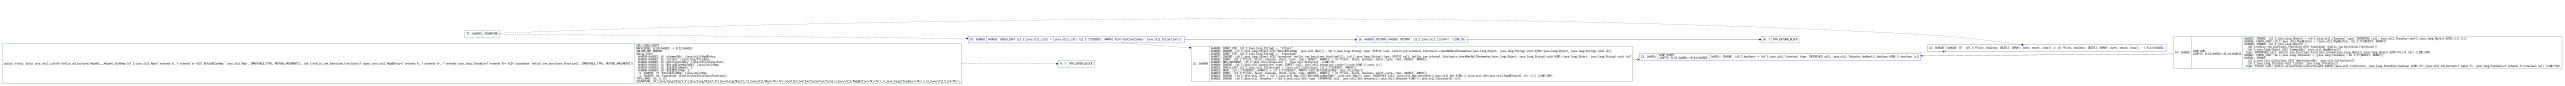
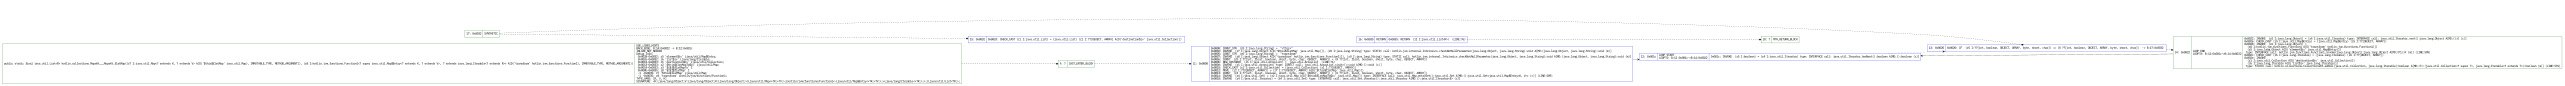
node "17: 0x0032": text "SIGNATURE" -> "SYNTHETIC"
edge "15: 0x0032" -> "16: 0x0035": removed
edge "16: 0x0035" -> "10: ?": style solid -> dashed
edge "15: 0x0032" -> "11: 0x0000": now "9: ?" -> "11: 0x0000"
edge "13: 0x0020" -> "14: 0x0022": added
node "9: ?": text "MTH_ENTER_BLOCK" -> "CAST_ENTER_BLOCK"
node "11: 0x0000": color darkgreen -> blue
